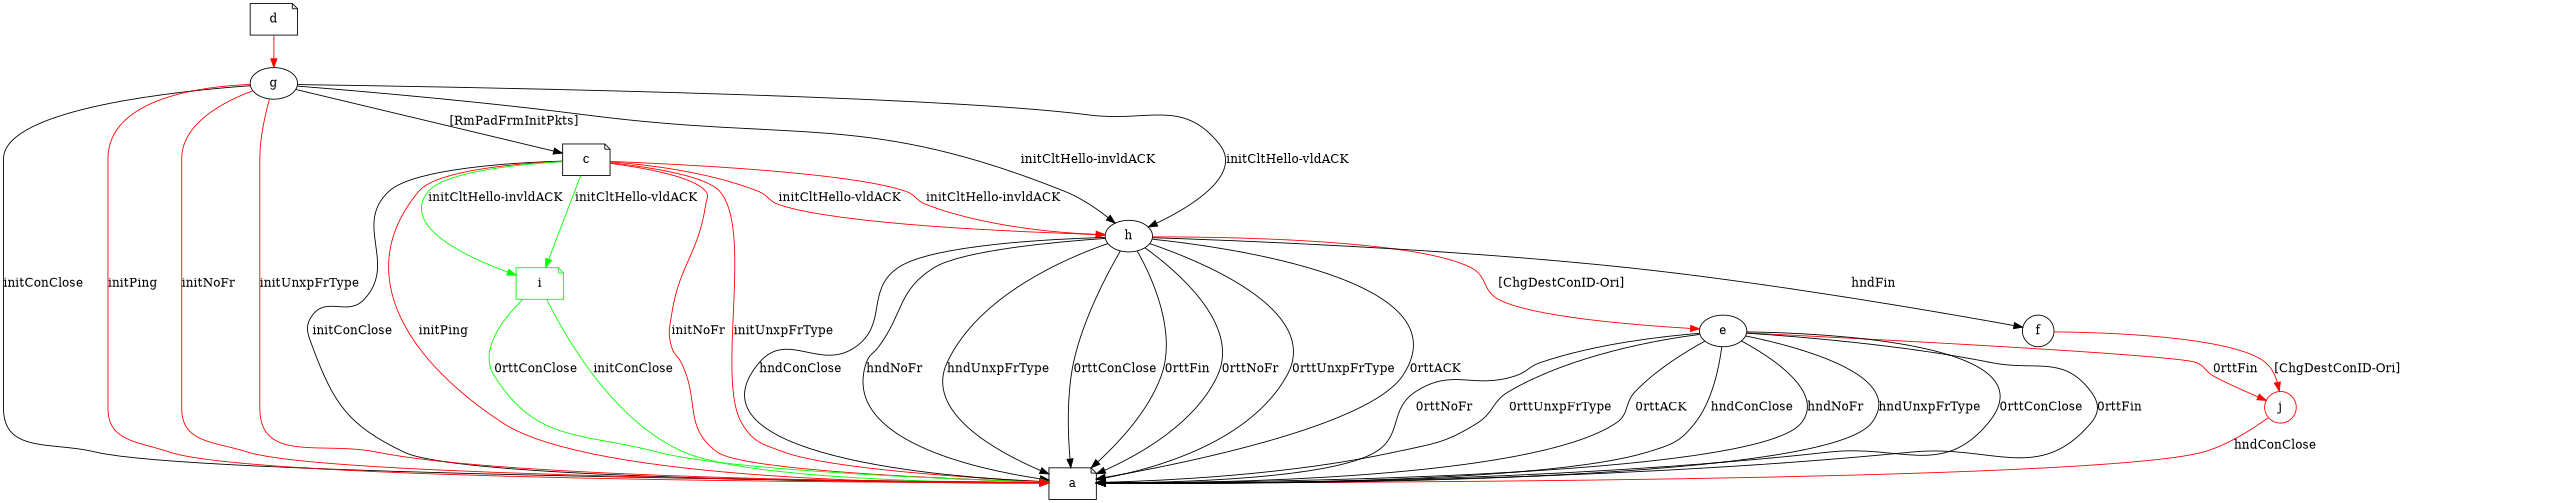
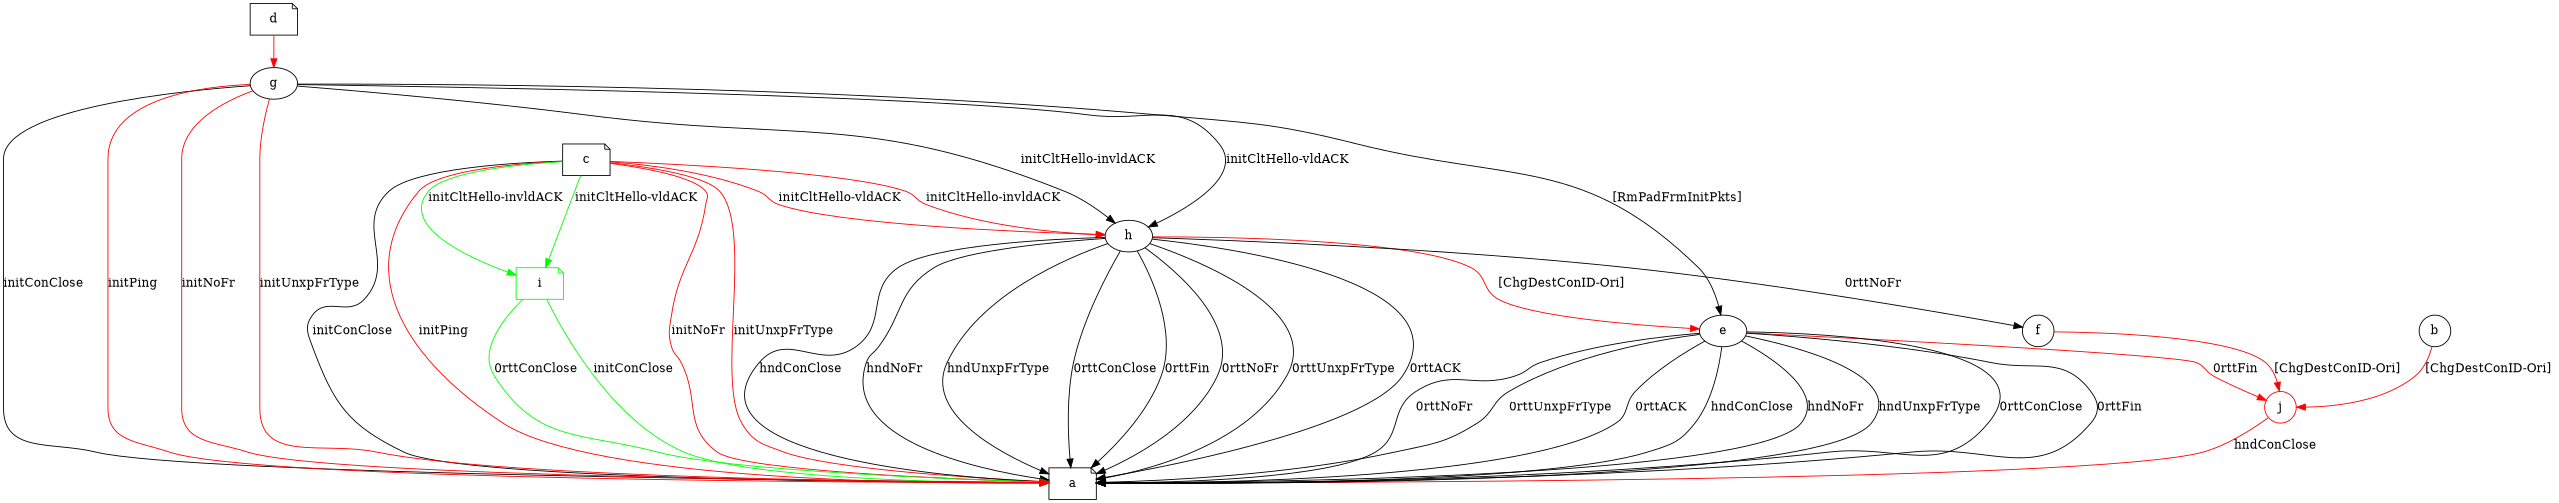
edge "g" -> "c": now "g" -> "e"
edge "h" -> "f": label "hndFin " -> "0rttNoFr "
node "b": added
